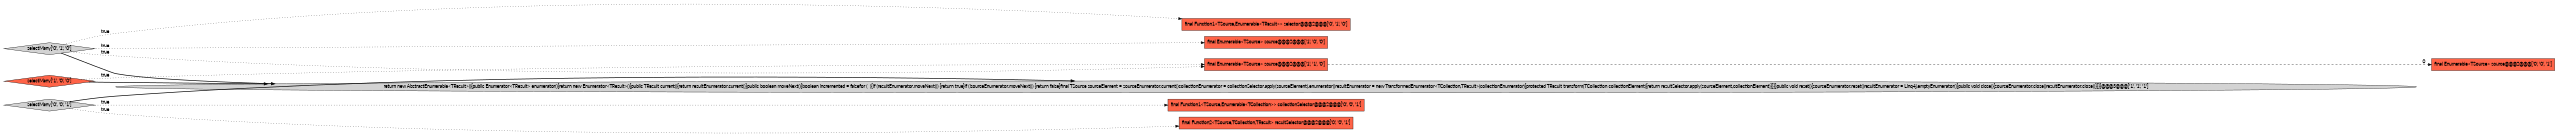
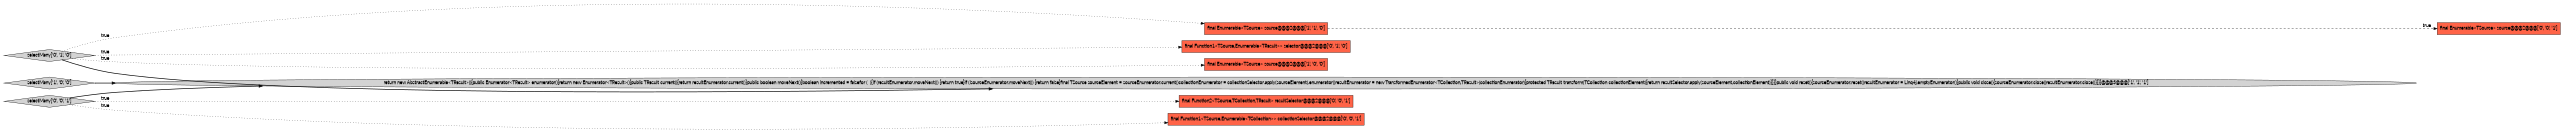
edge "final Enumerable<TSource> source@@@2@@@['1', '1', '0']" -> "final Enumerable<TSource> source@@@2@@@['0', '0', '1']": label "0" -> "true"
edge "selectMany['1', '0', '0']" -> "final Enumerable<TSource> source@@@2@@@['1', '1', '0']": removed, label "true"
node "selectMany['1', '0', '0']": fillcolor tomato -> lightgray
